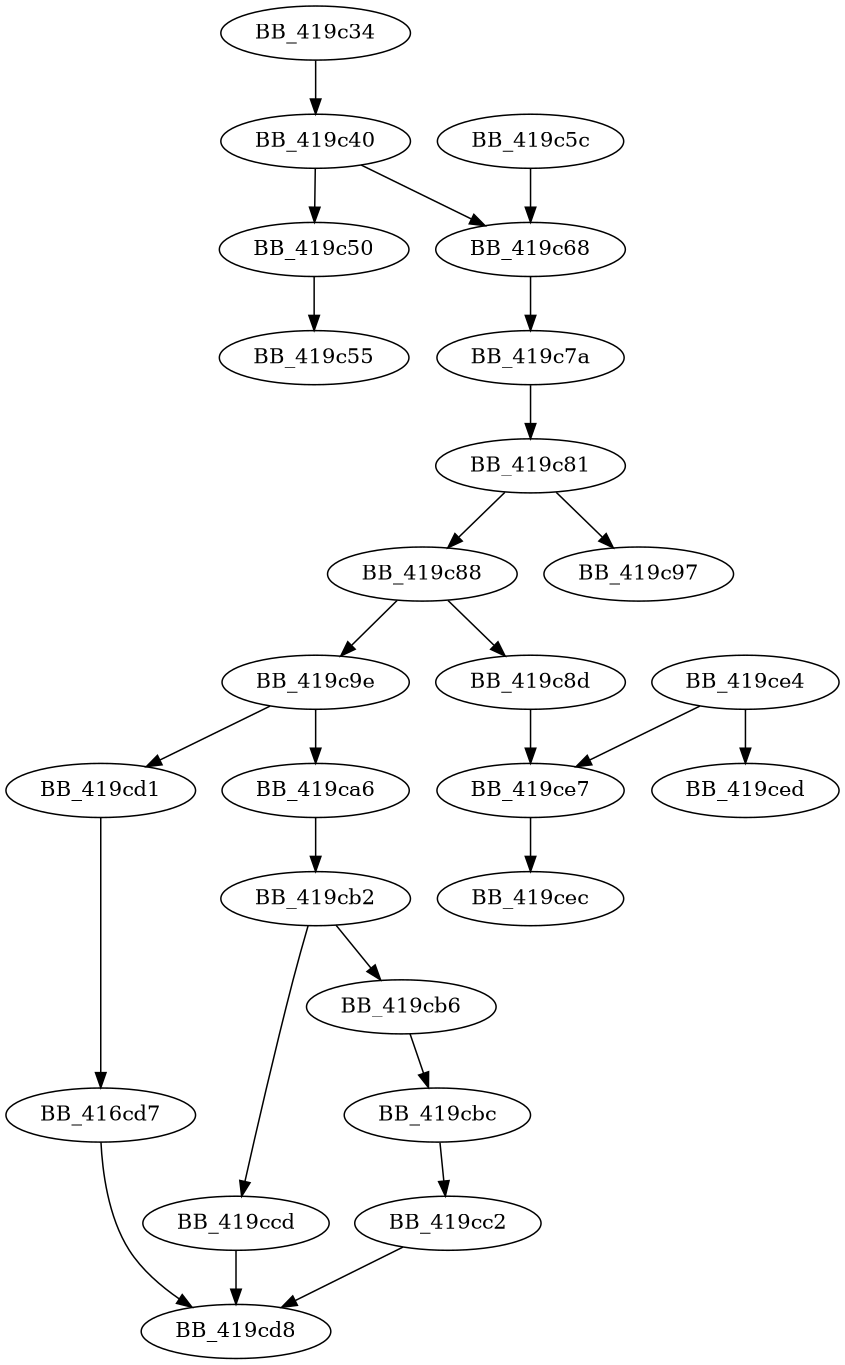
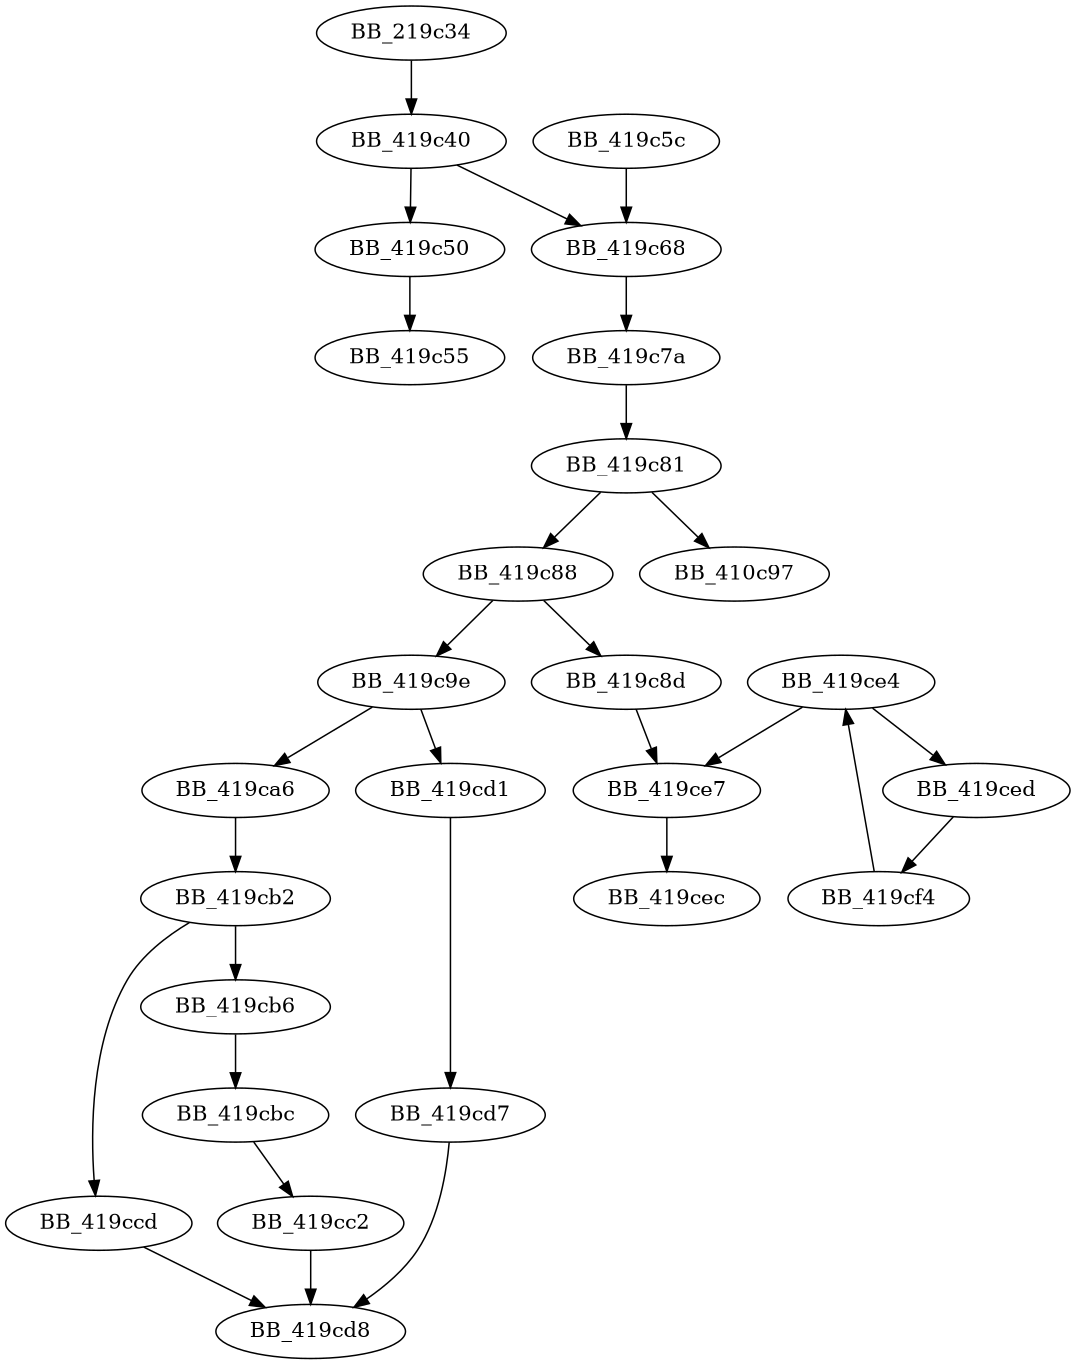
node "BB_419c34": label "BB_419c34" -> "BB_219c34"
node "BB_419c97": label "BB_419c97" -> "BB_410c97"
node "BB_419cf4": added
node "BB_416cd7": label "BB_416cd7" -> "BB_419cd7"
